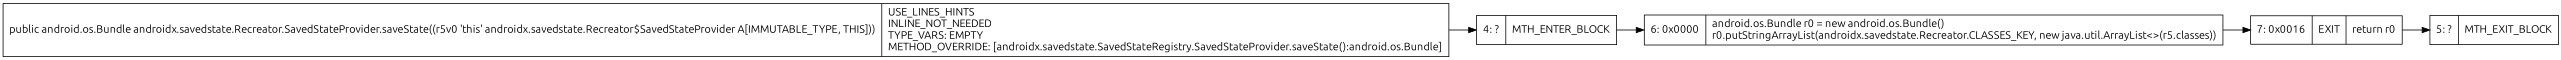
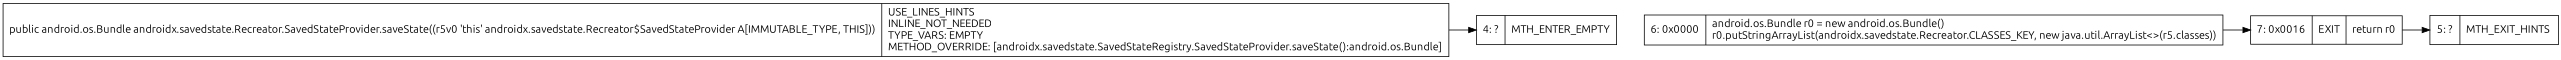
node "4: ?": text "MTH_ENTER_BLOCK" -> "MTH_ENTER_EMPTY"
edge "4: ?" -> "6: 0x0000": removed
node "5: ?": text "MTH_EXIT_BLOCK" -> "MTH_EXIT_HINTS"
